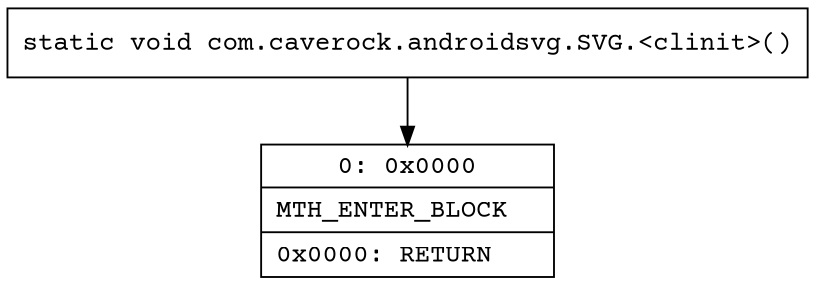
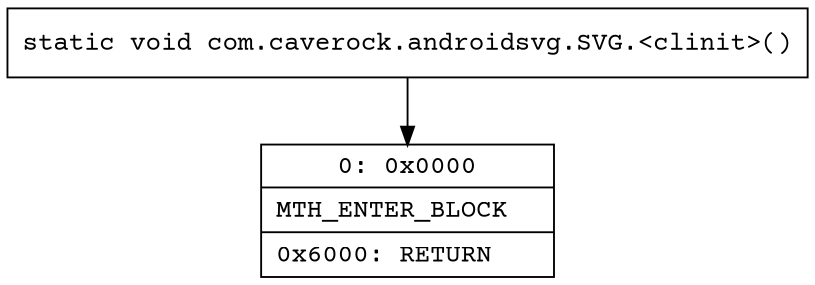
node "0: 0x0000": text "0x0000: RETURN" -> "0x6000: RETURN"
